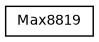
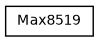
node "Max8819": label "Max8819" -> "Max8519"
